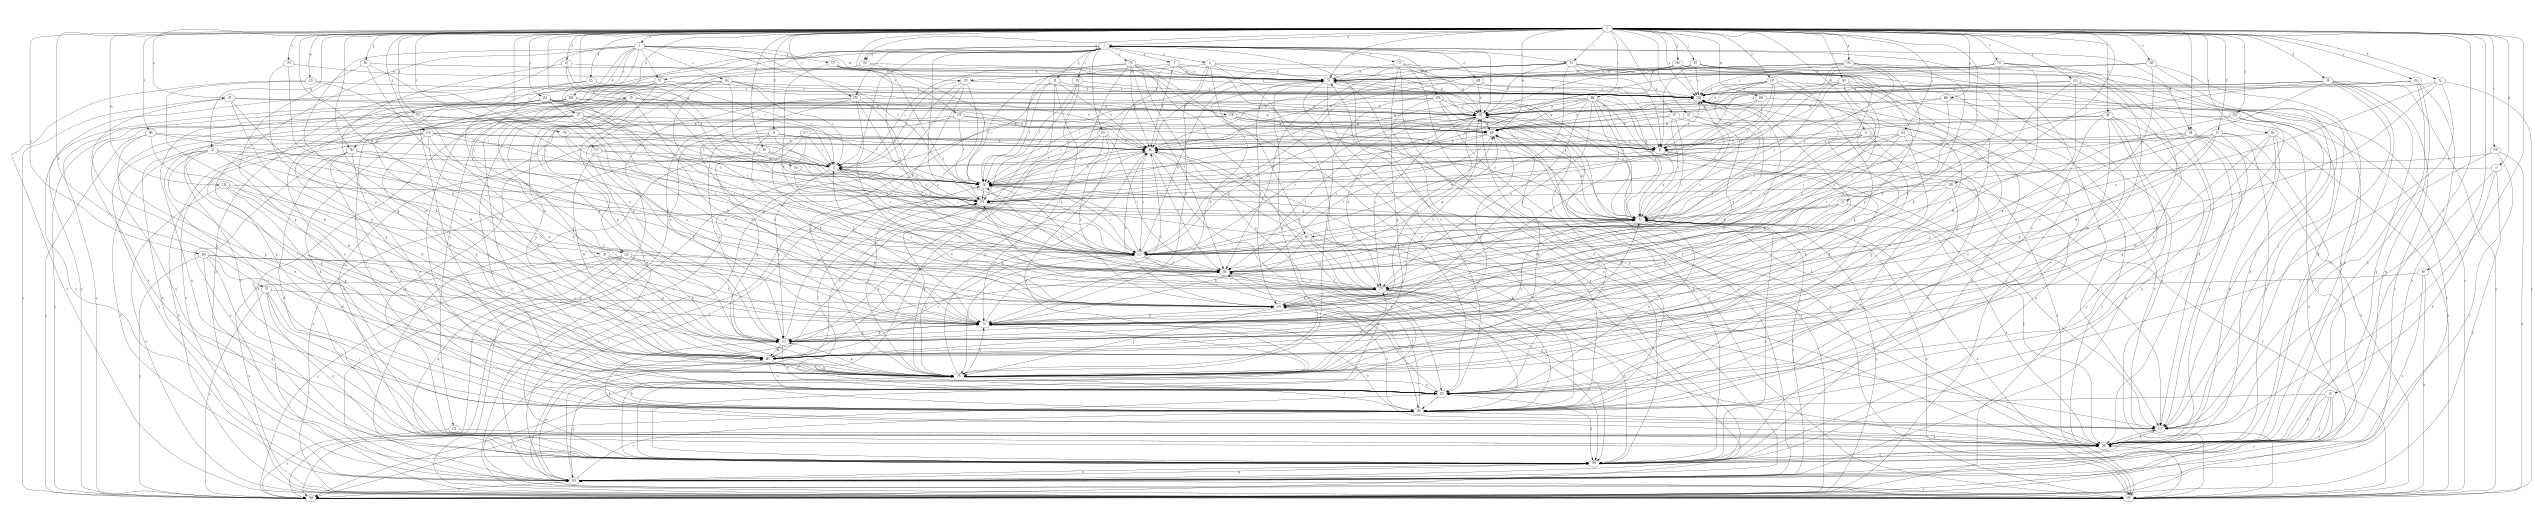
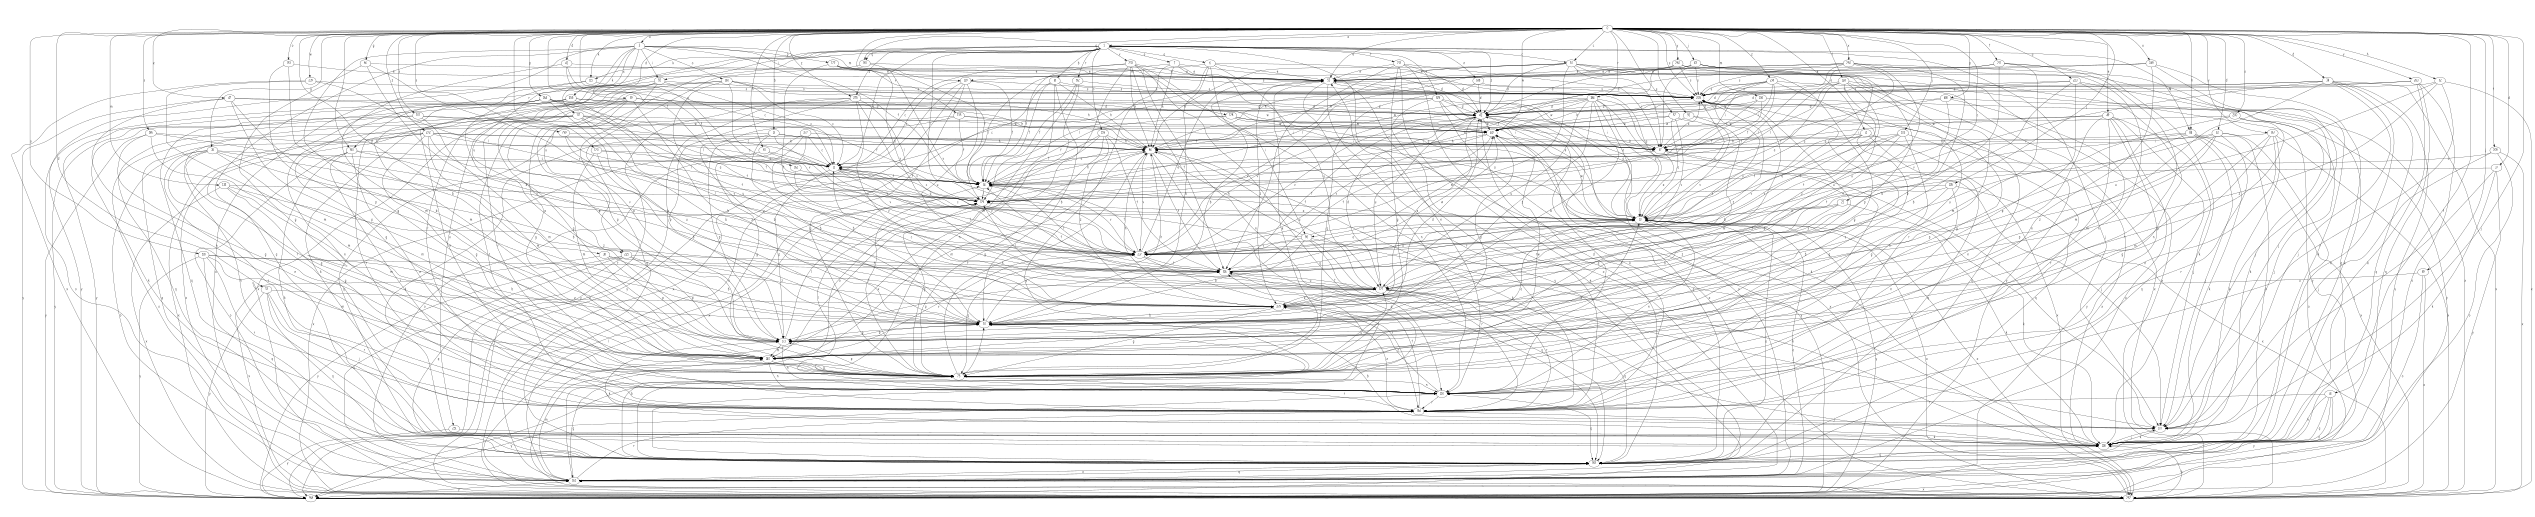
edge "1" -> "115": added, label "k"
edge "139" -> "64": added, label "f"
